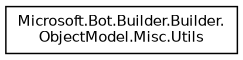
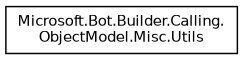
node "Microsoft.Bot.Builder.Builder. ObjectModel.Misc.Utils": label "Microsoft.Bot.Builder.Builder. ObjectModel.Misc.Utils" -> "Microsoft.Bot.Builder.Calling. ObjectModel.Misc.Utils"
